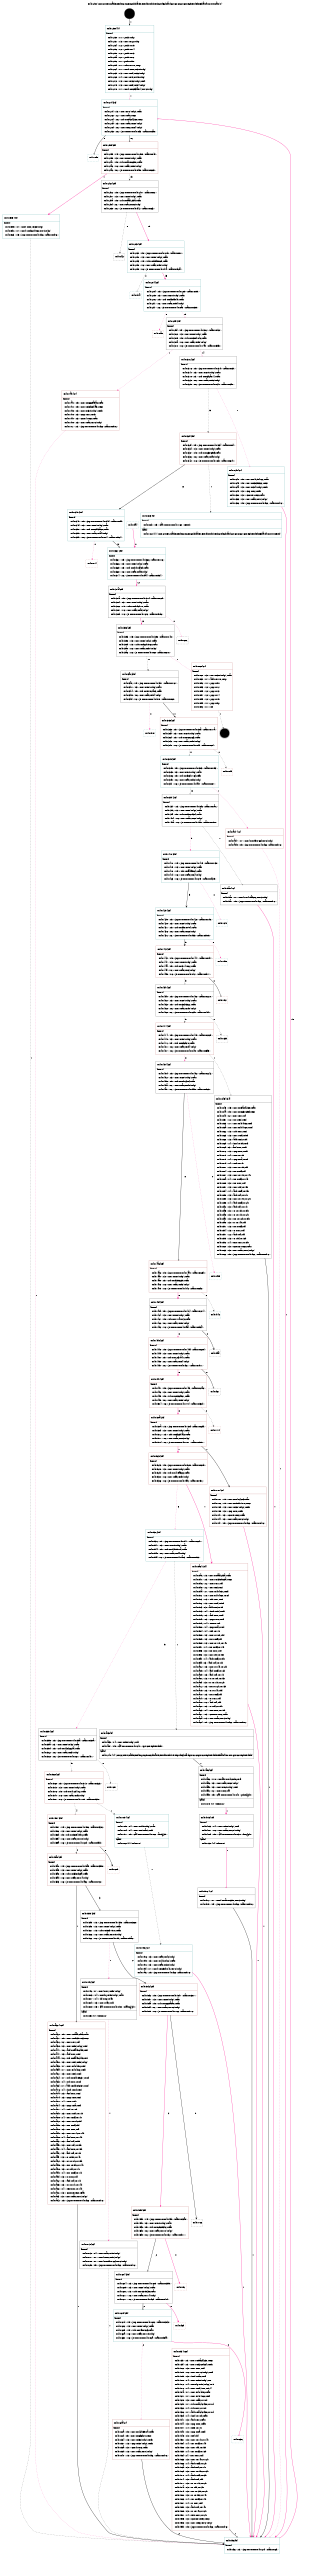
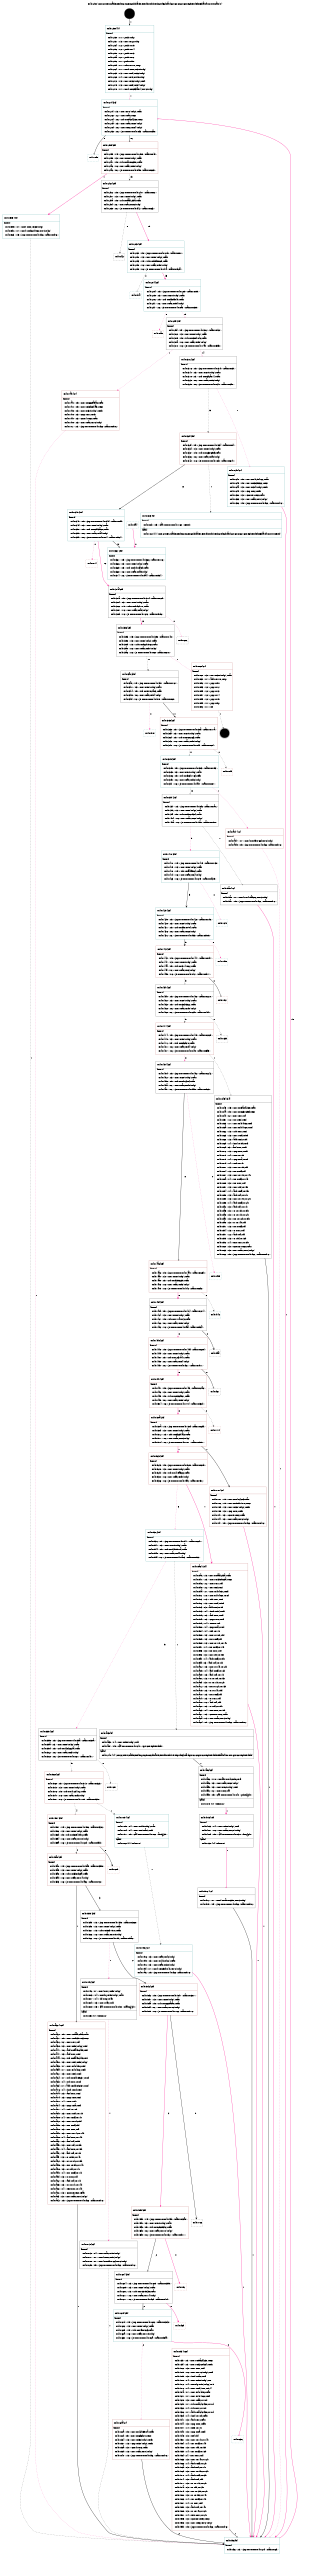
edge "0x401361 [25]" -> "0x40137a [25]": now "0x401348 [25]" -> "0x40137a [25]"
